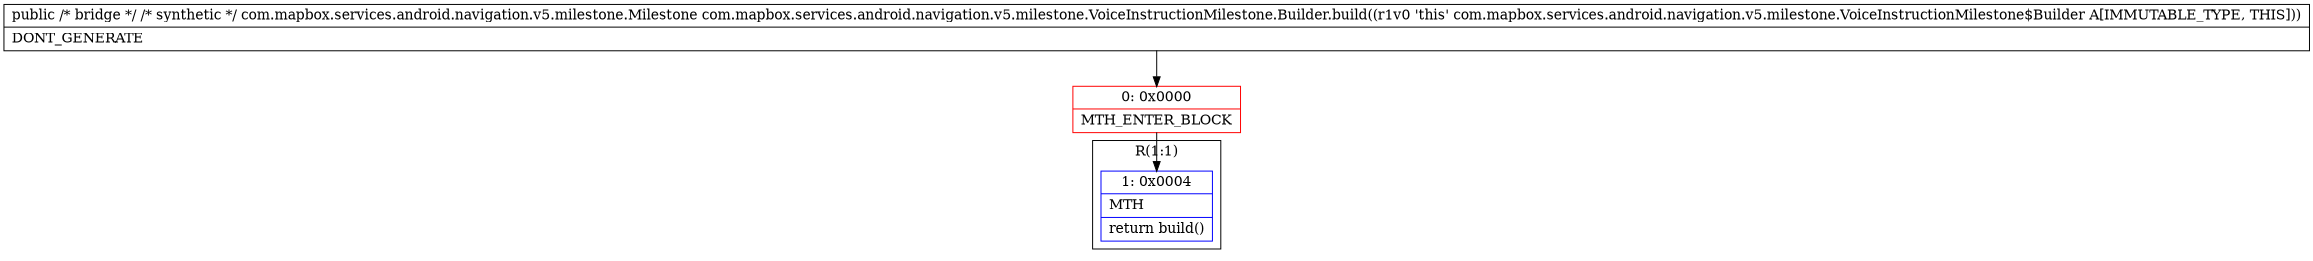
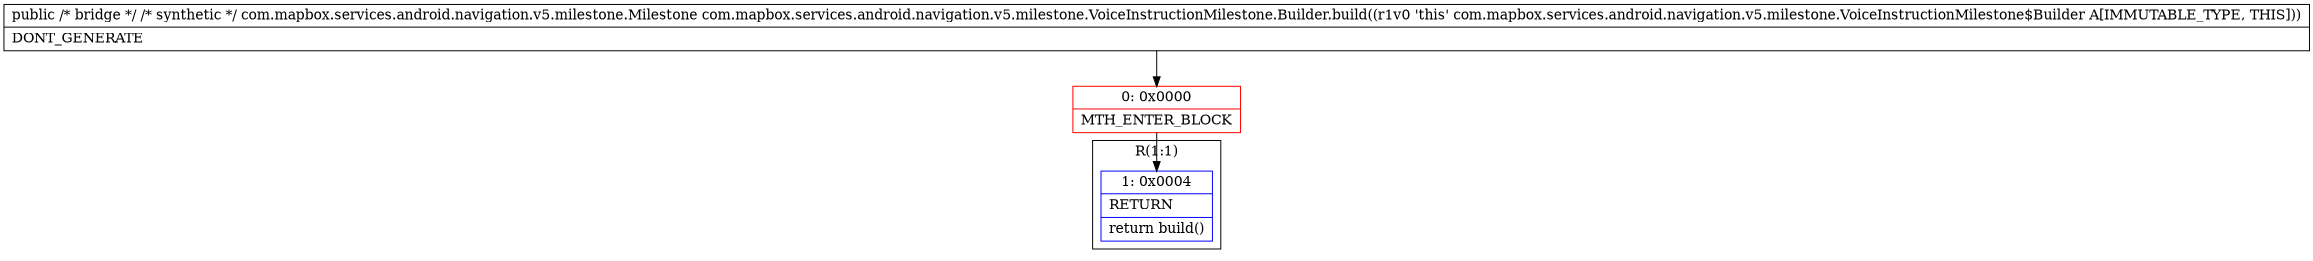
node "1: 0x0004": text "MTH" -> "RETURN"
